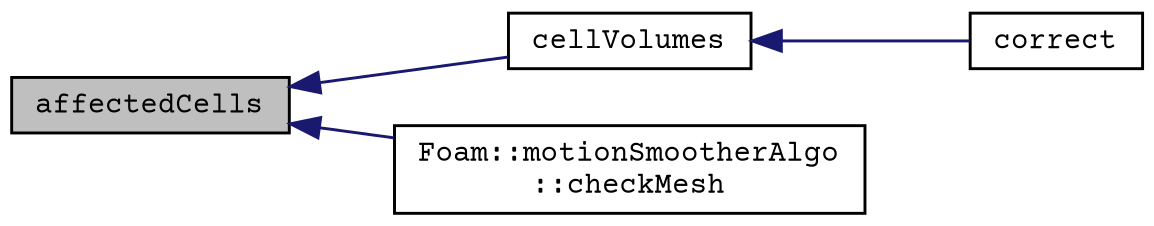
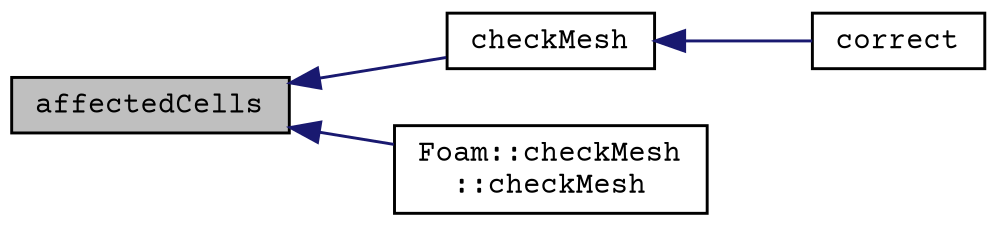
node "cellVolumes": label "cellVolumes" -> "checkMesh"
node "Foam::motionSmootherAlgo ::checkMesh": label "Foam::motionSmootherAlgo ::checkMesh" -> "Foam::checkMesh ::checkMesh"
